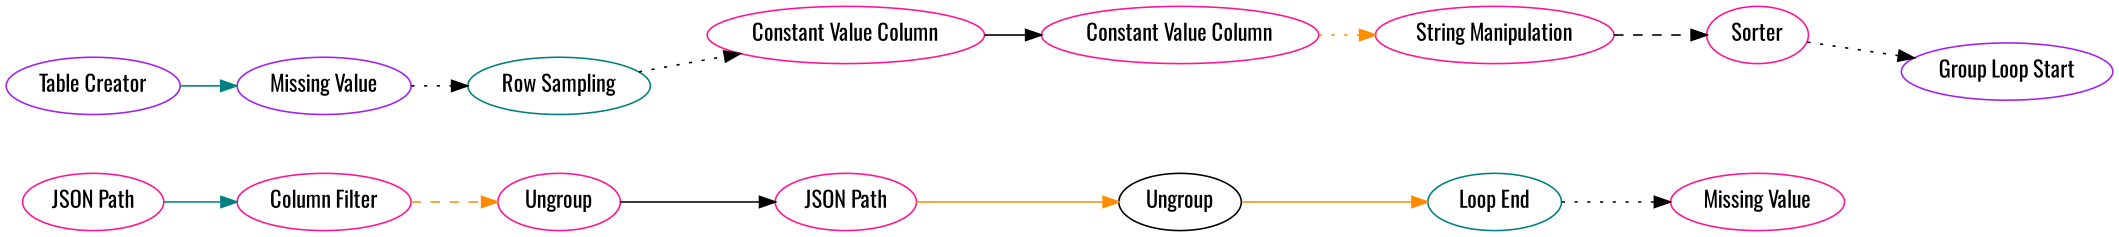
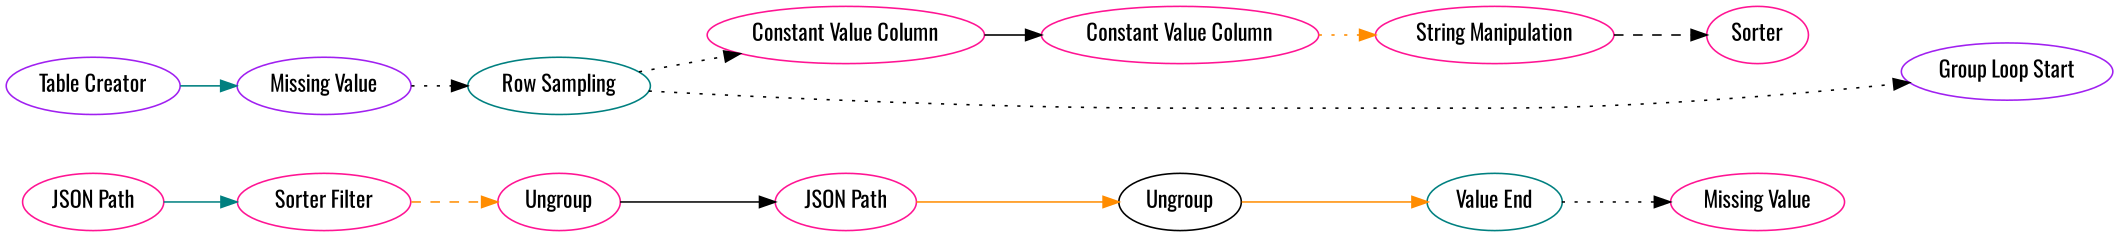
edge "Sorter" -> "Group Loop Start": now "Row Sampling" -> "Group Loop Start"
node "Column Filter": label "Column Filter" -> "Sorter Filter"
node "Loop End": label "Loop End" -> "Value End"
